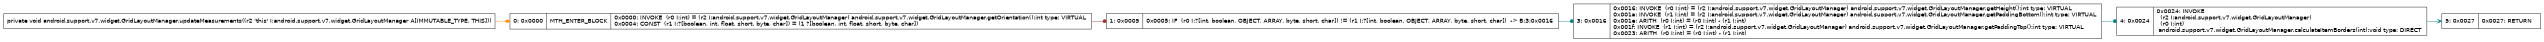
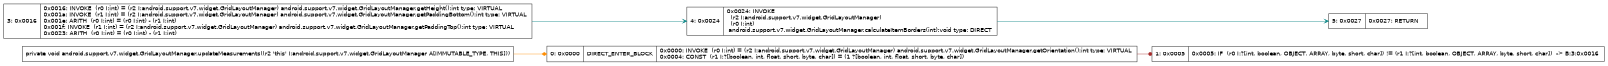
node "0: 0x0000": text "MTH_ENTER_BLOCK" -> "DIRECT_ENTER_BLOCK"
edge "1: 0x0005" -> "3: 0x0016": removed
edge "3: 0x0016" -> "4: 0x0024": arrowhead dot -> vee
